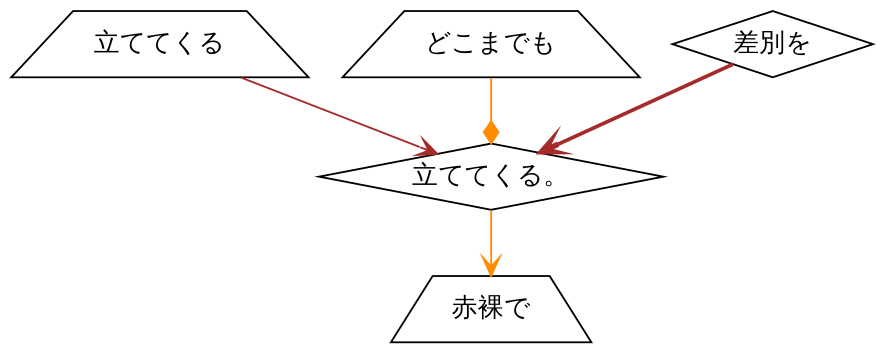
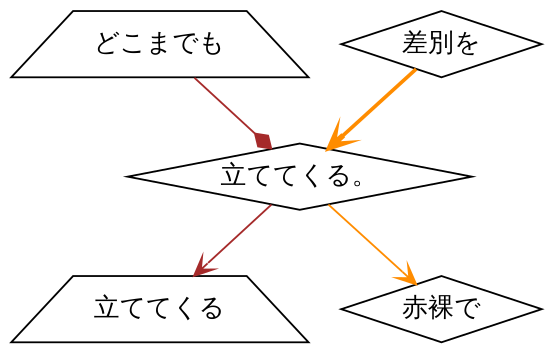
edge "どこまでも" -> "立ててくる。": color darkorange -> brown
edge "差別を" -> "立ててくる。": color brown -> darkorange
edge "立ててくる" -> "立ててくる。": reversed
node "赤裸で": shape trapezium -> diamond
